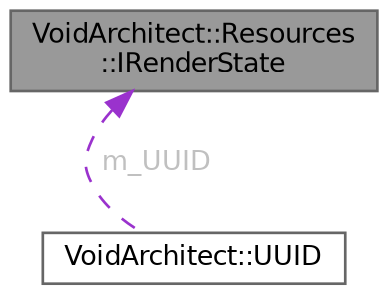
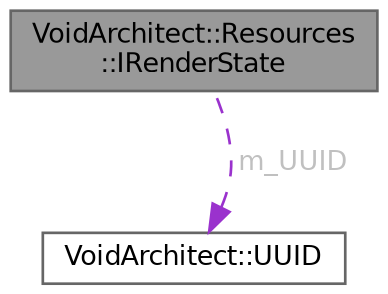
edge "VoidArchitect::UUID" -> "VoidArchitect::Resources ::IRenderState": reversed
